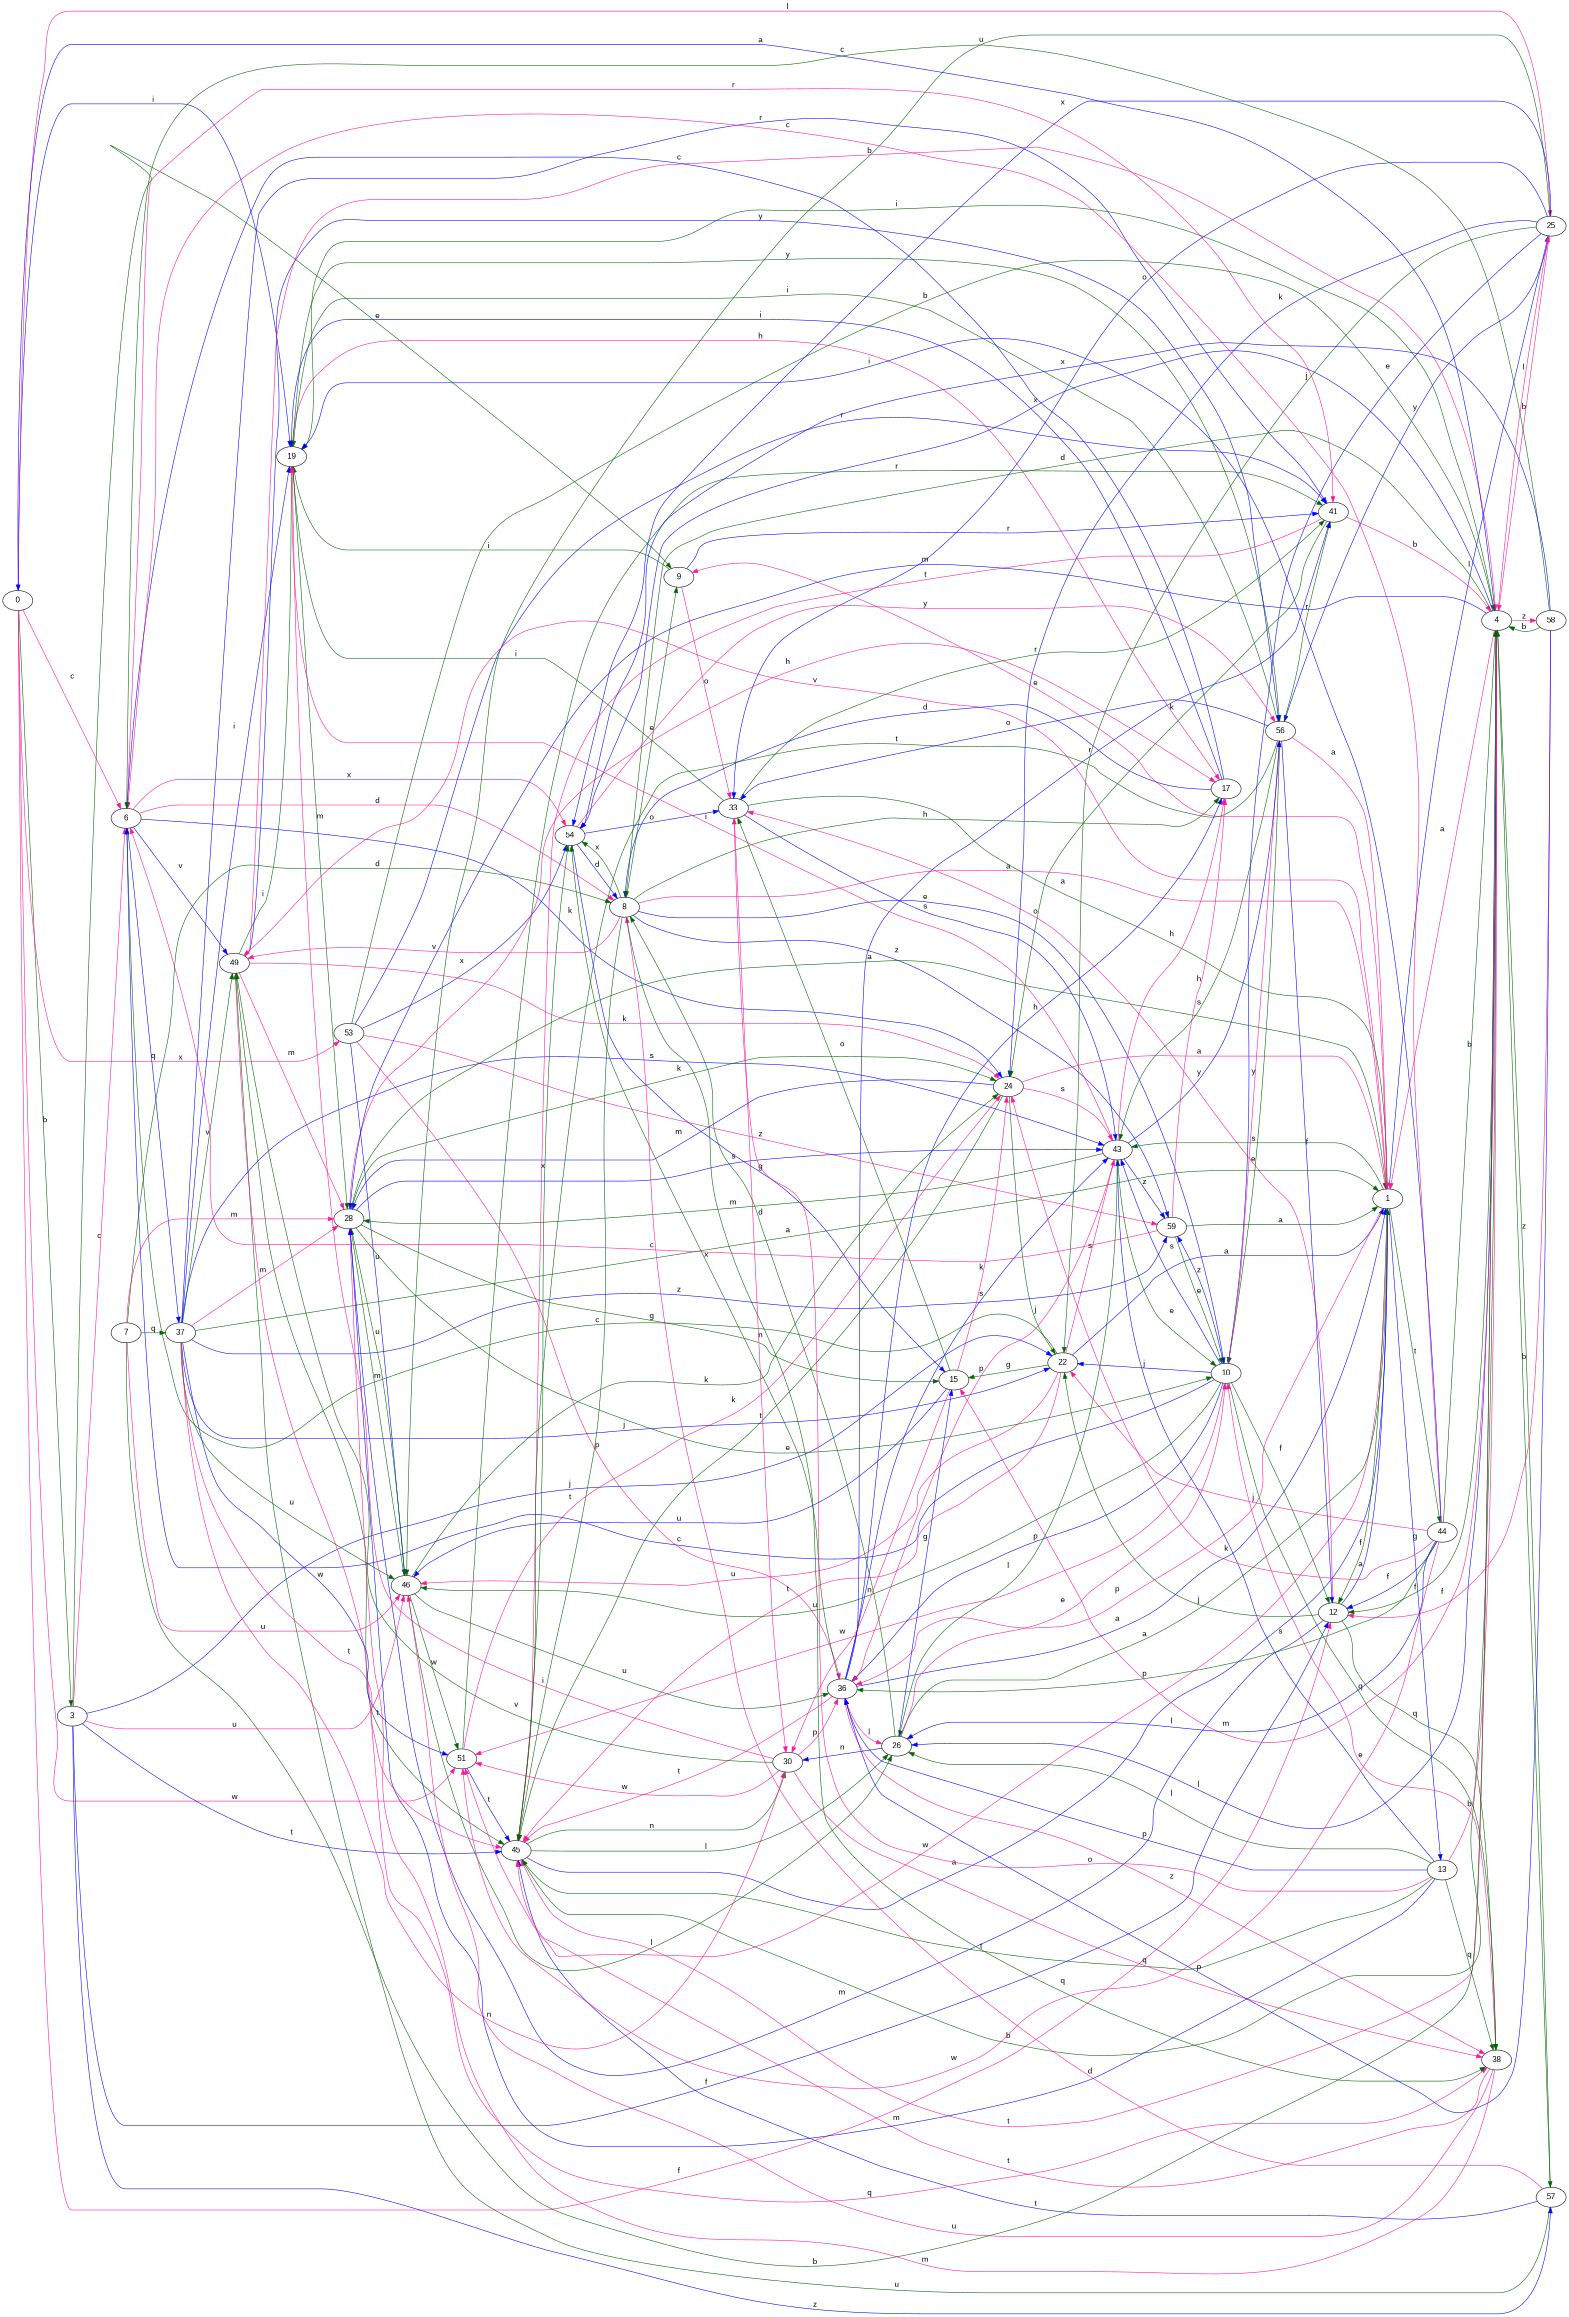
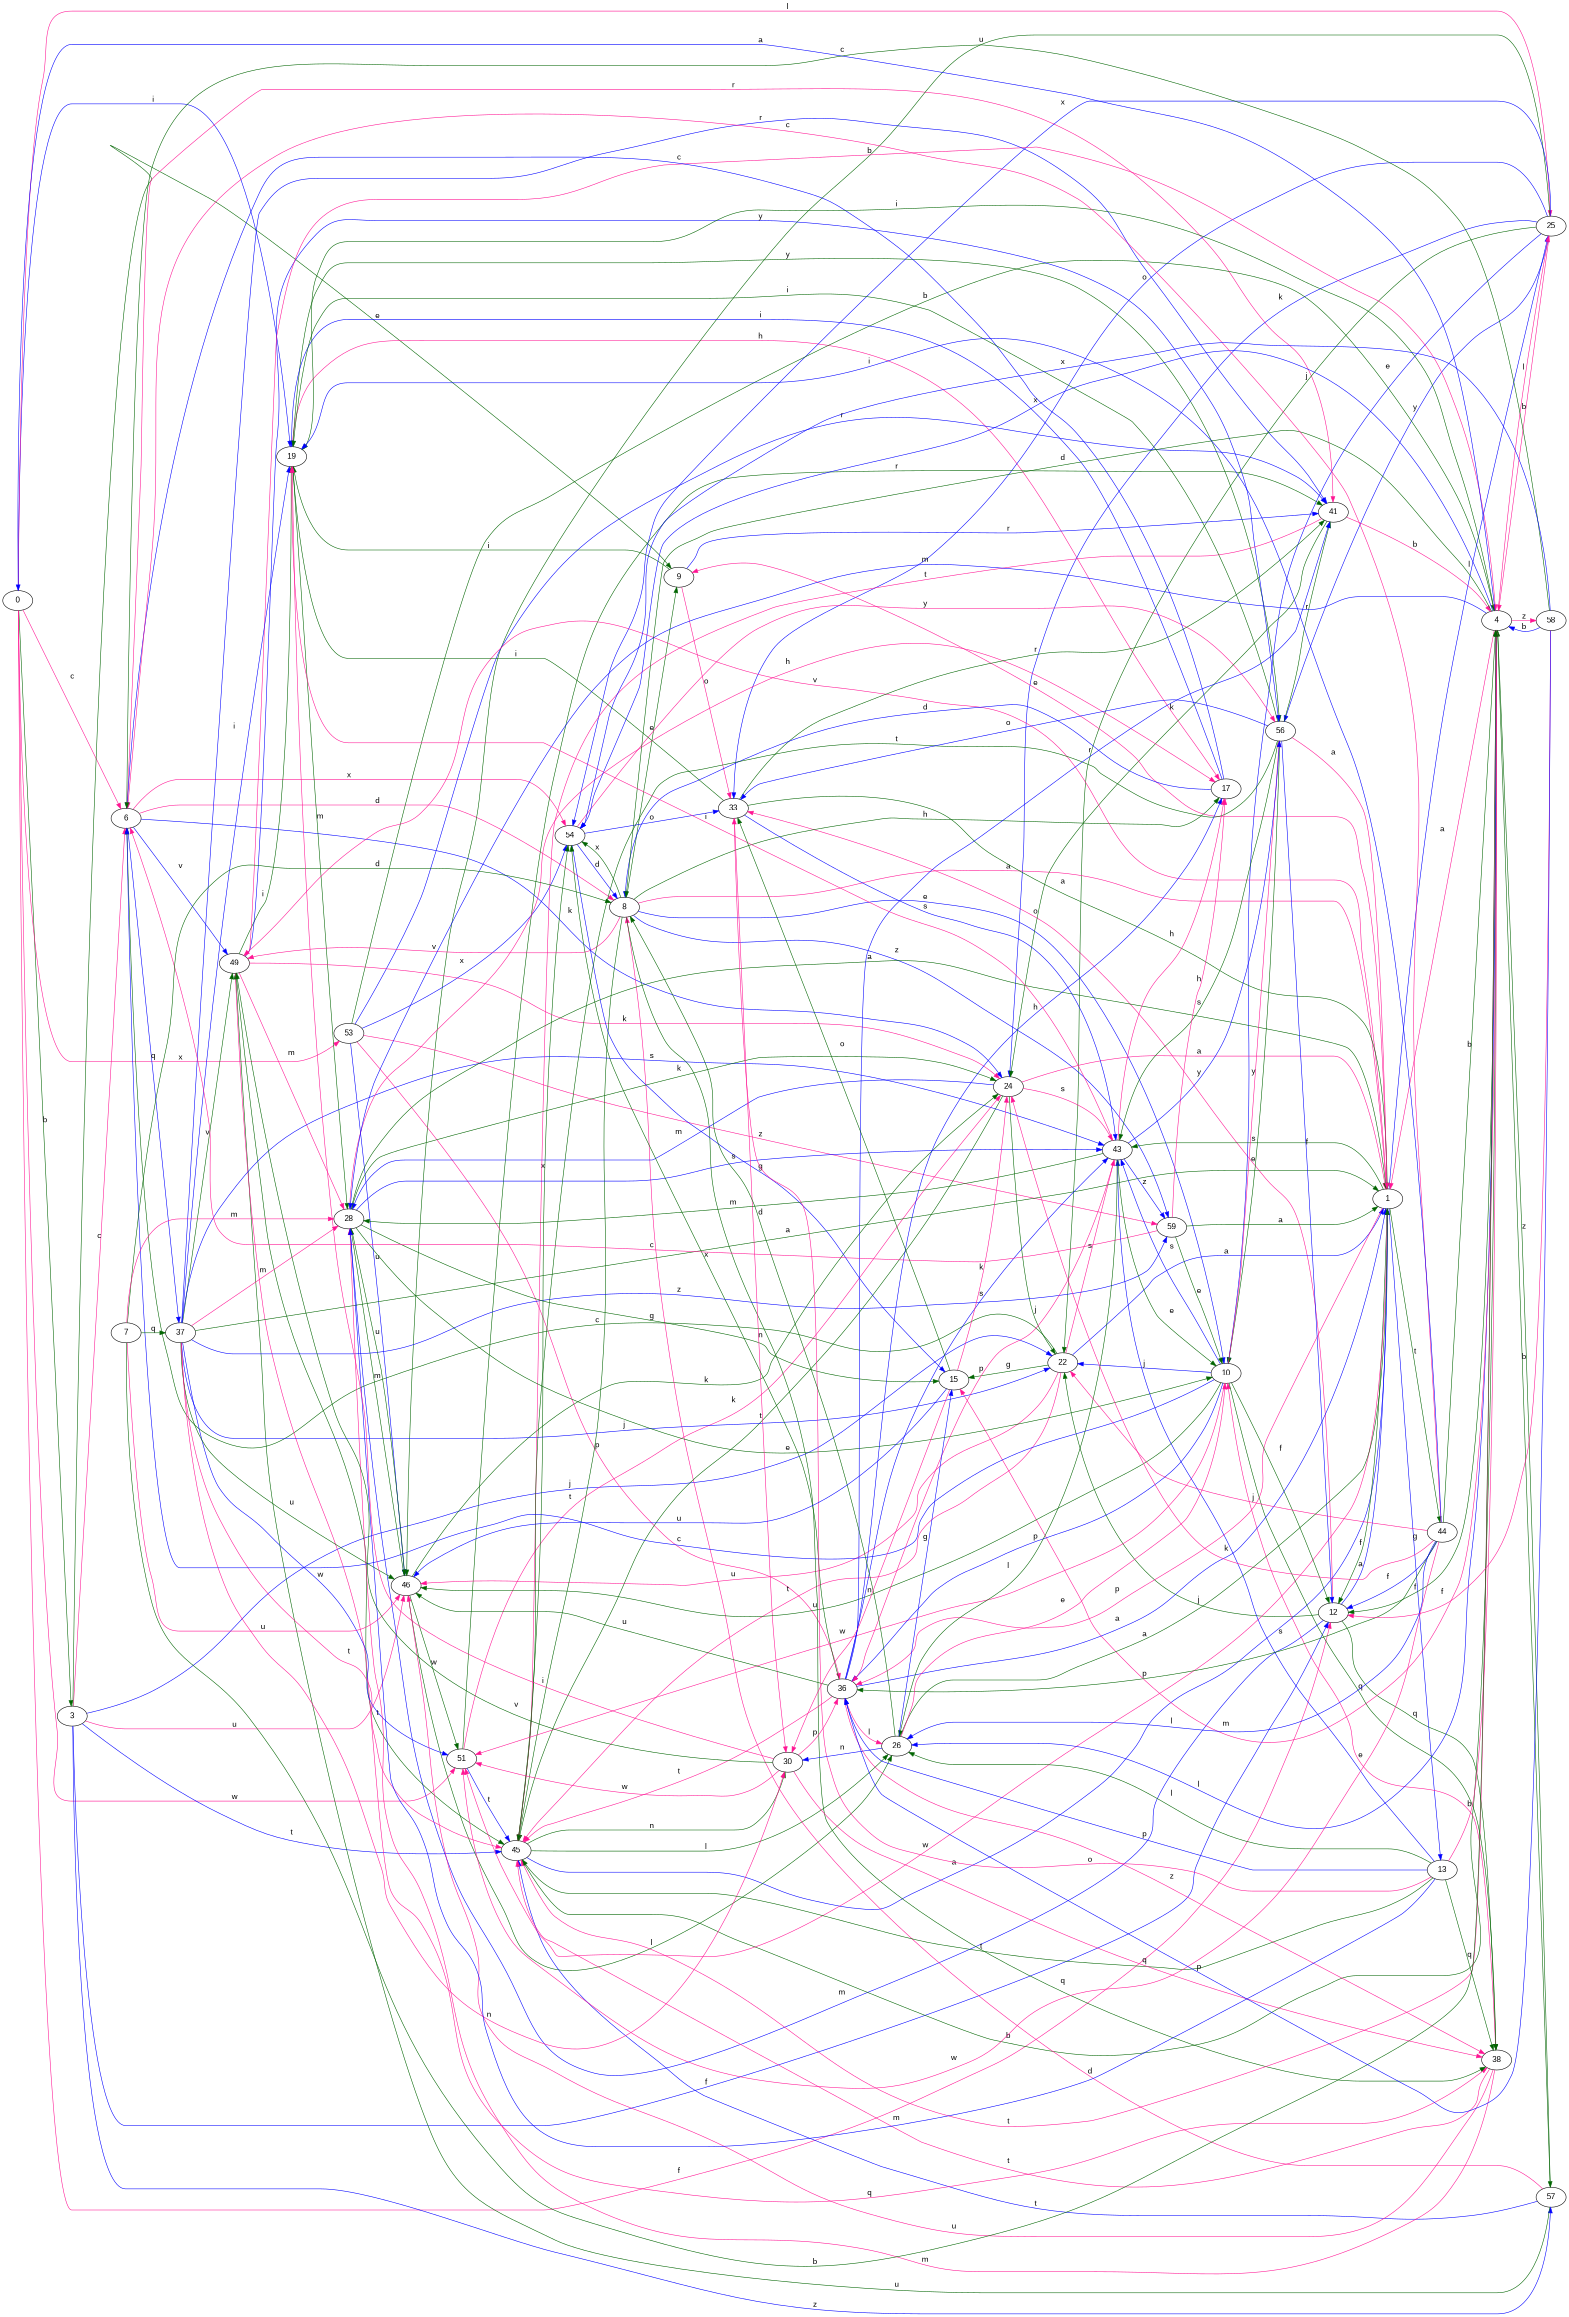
edge "58" -> "4": color darkgreen -> blue
edge "10" -> "59": removed, label "z"
edge "46" -> "36": reversed
